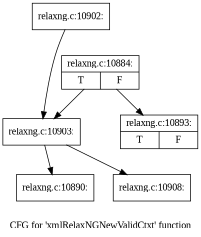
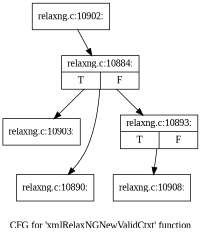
edge "relaxng.c:10902:" -> "relaxng.c:10903:": now "relaxng.c:10902:" -> "relaxng.c:10884:"
edge "relaxng.c:10903:" -> "relaxng.c:10890:": now "relaxng.c:10884:" -> "relaxng.c:10890:"
edge "relaxng.c:10903:" -> "relaxng.c:10908:": now "relaxng.c:10893:" -> "relaxng.c:10908:"
